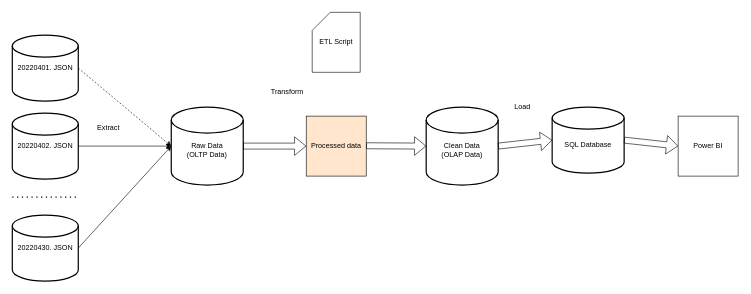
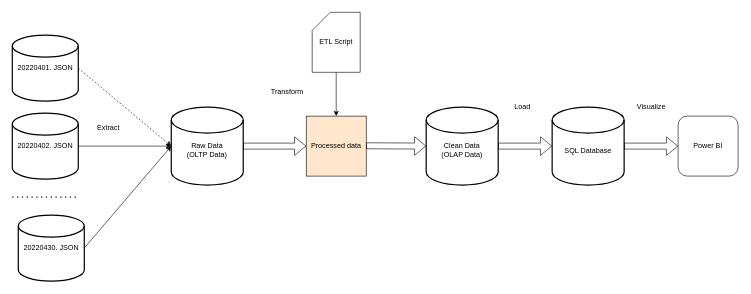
node "Visualize": added
edge "ETL Script" -> "Processed data": added
node "SQL Database": size 72x66 -> 72x78
node "Power BI": shape rectangle -> rounded rectangle
node "20220430. JSON": moved (45, 248) -> (51, 248)
